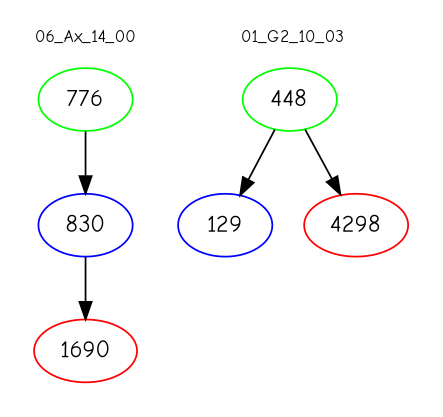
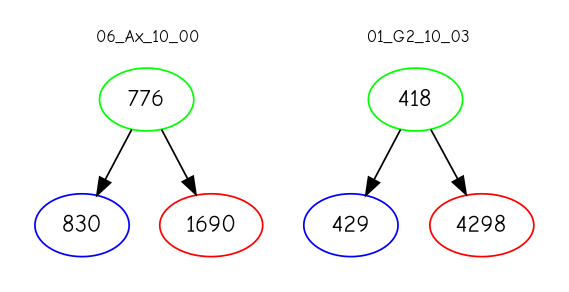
cluster "06_Ax_14_00": label "06_Ax_14_00" -> "06_Ax_10_00"
node "448": label "448" -> "418"
node "129": label "129" -> "429"
edge "830" -> "1690": now "776" -> "1690"
